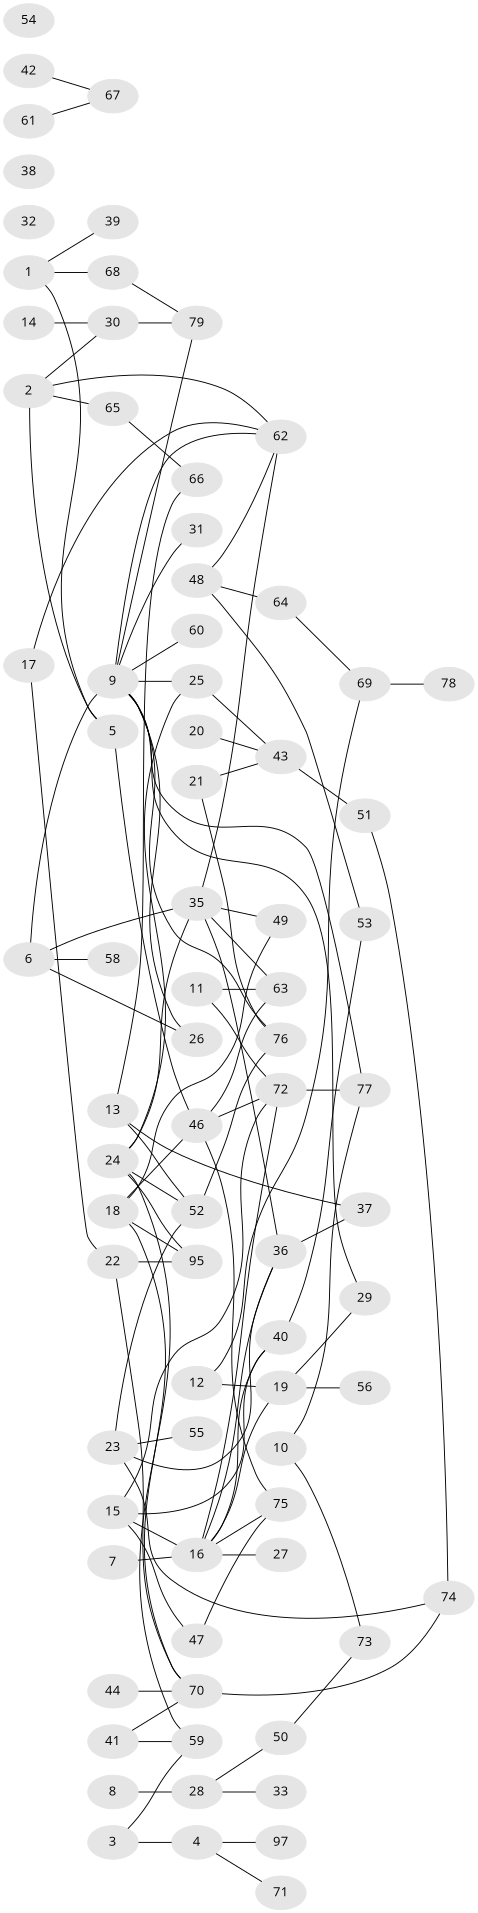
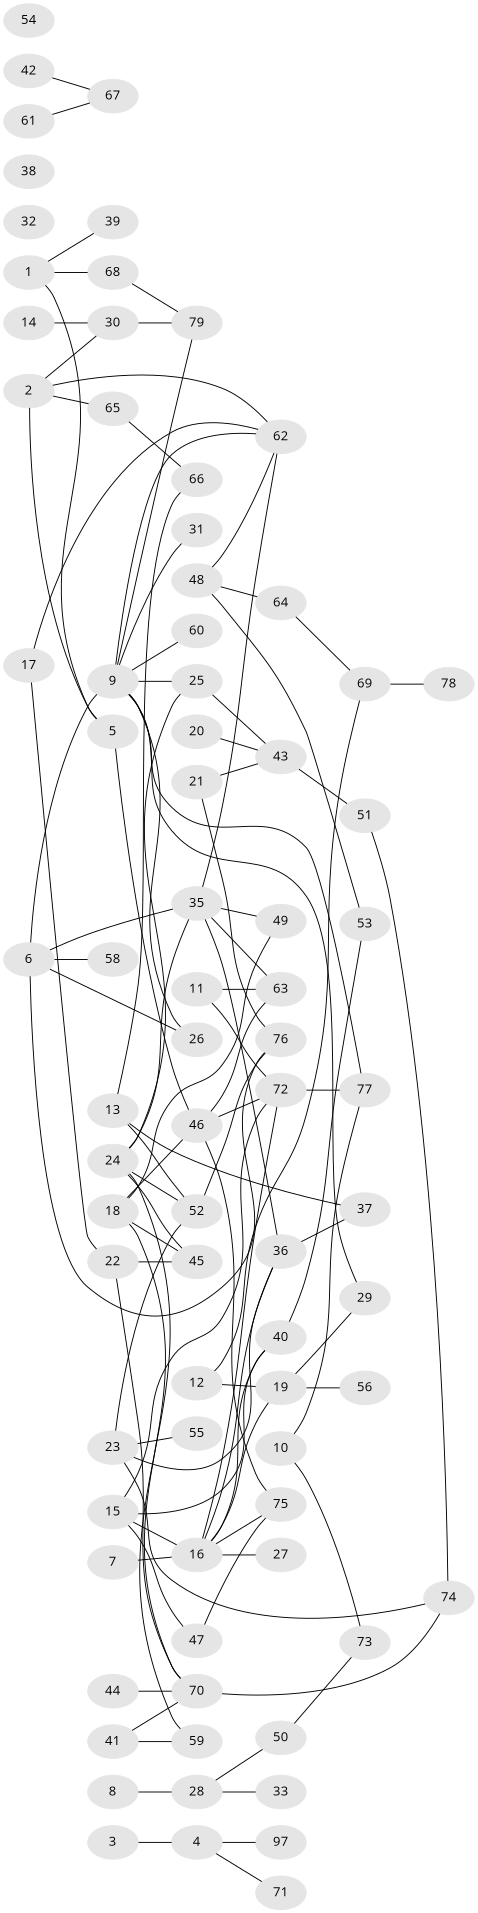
edge "9" -- "76": now "6" -- "76"
node "95": label "95" -> "45"
edge "59" -- "3": removed
